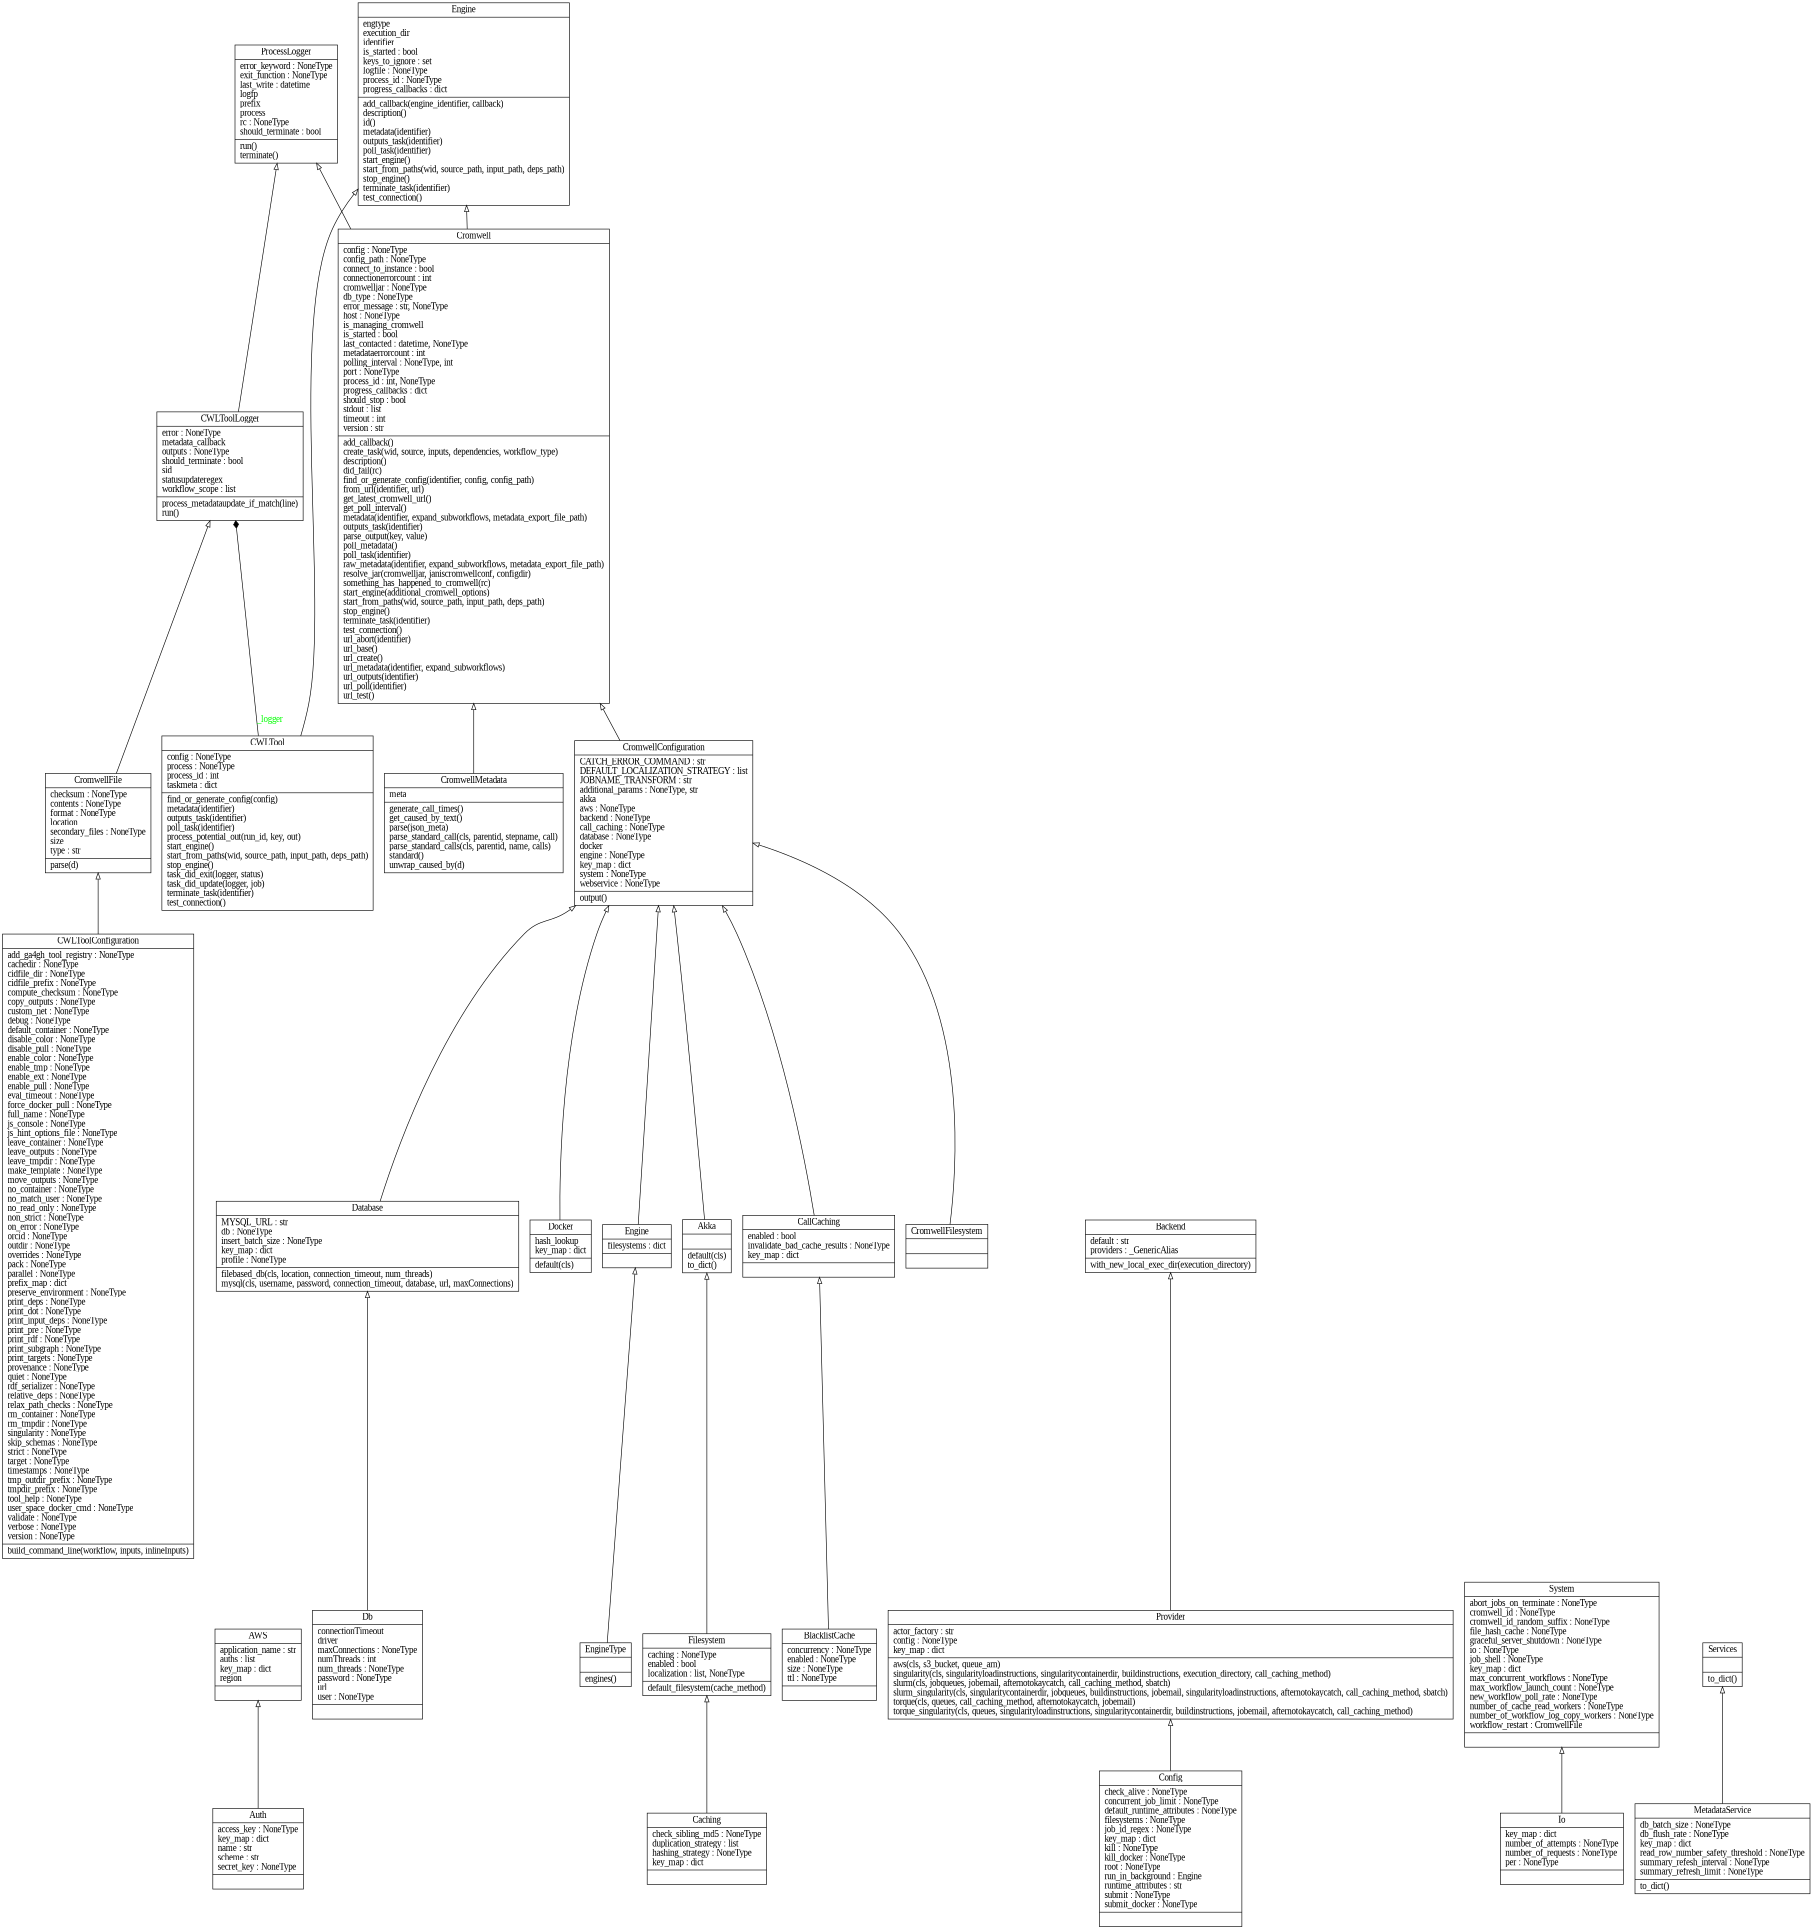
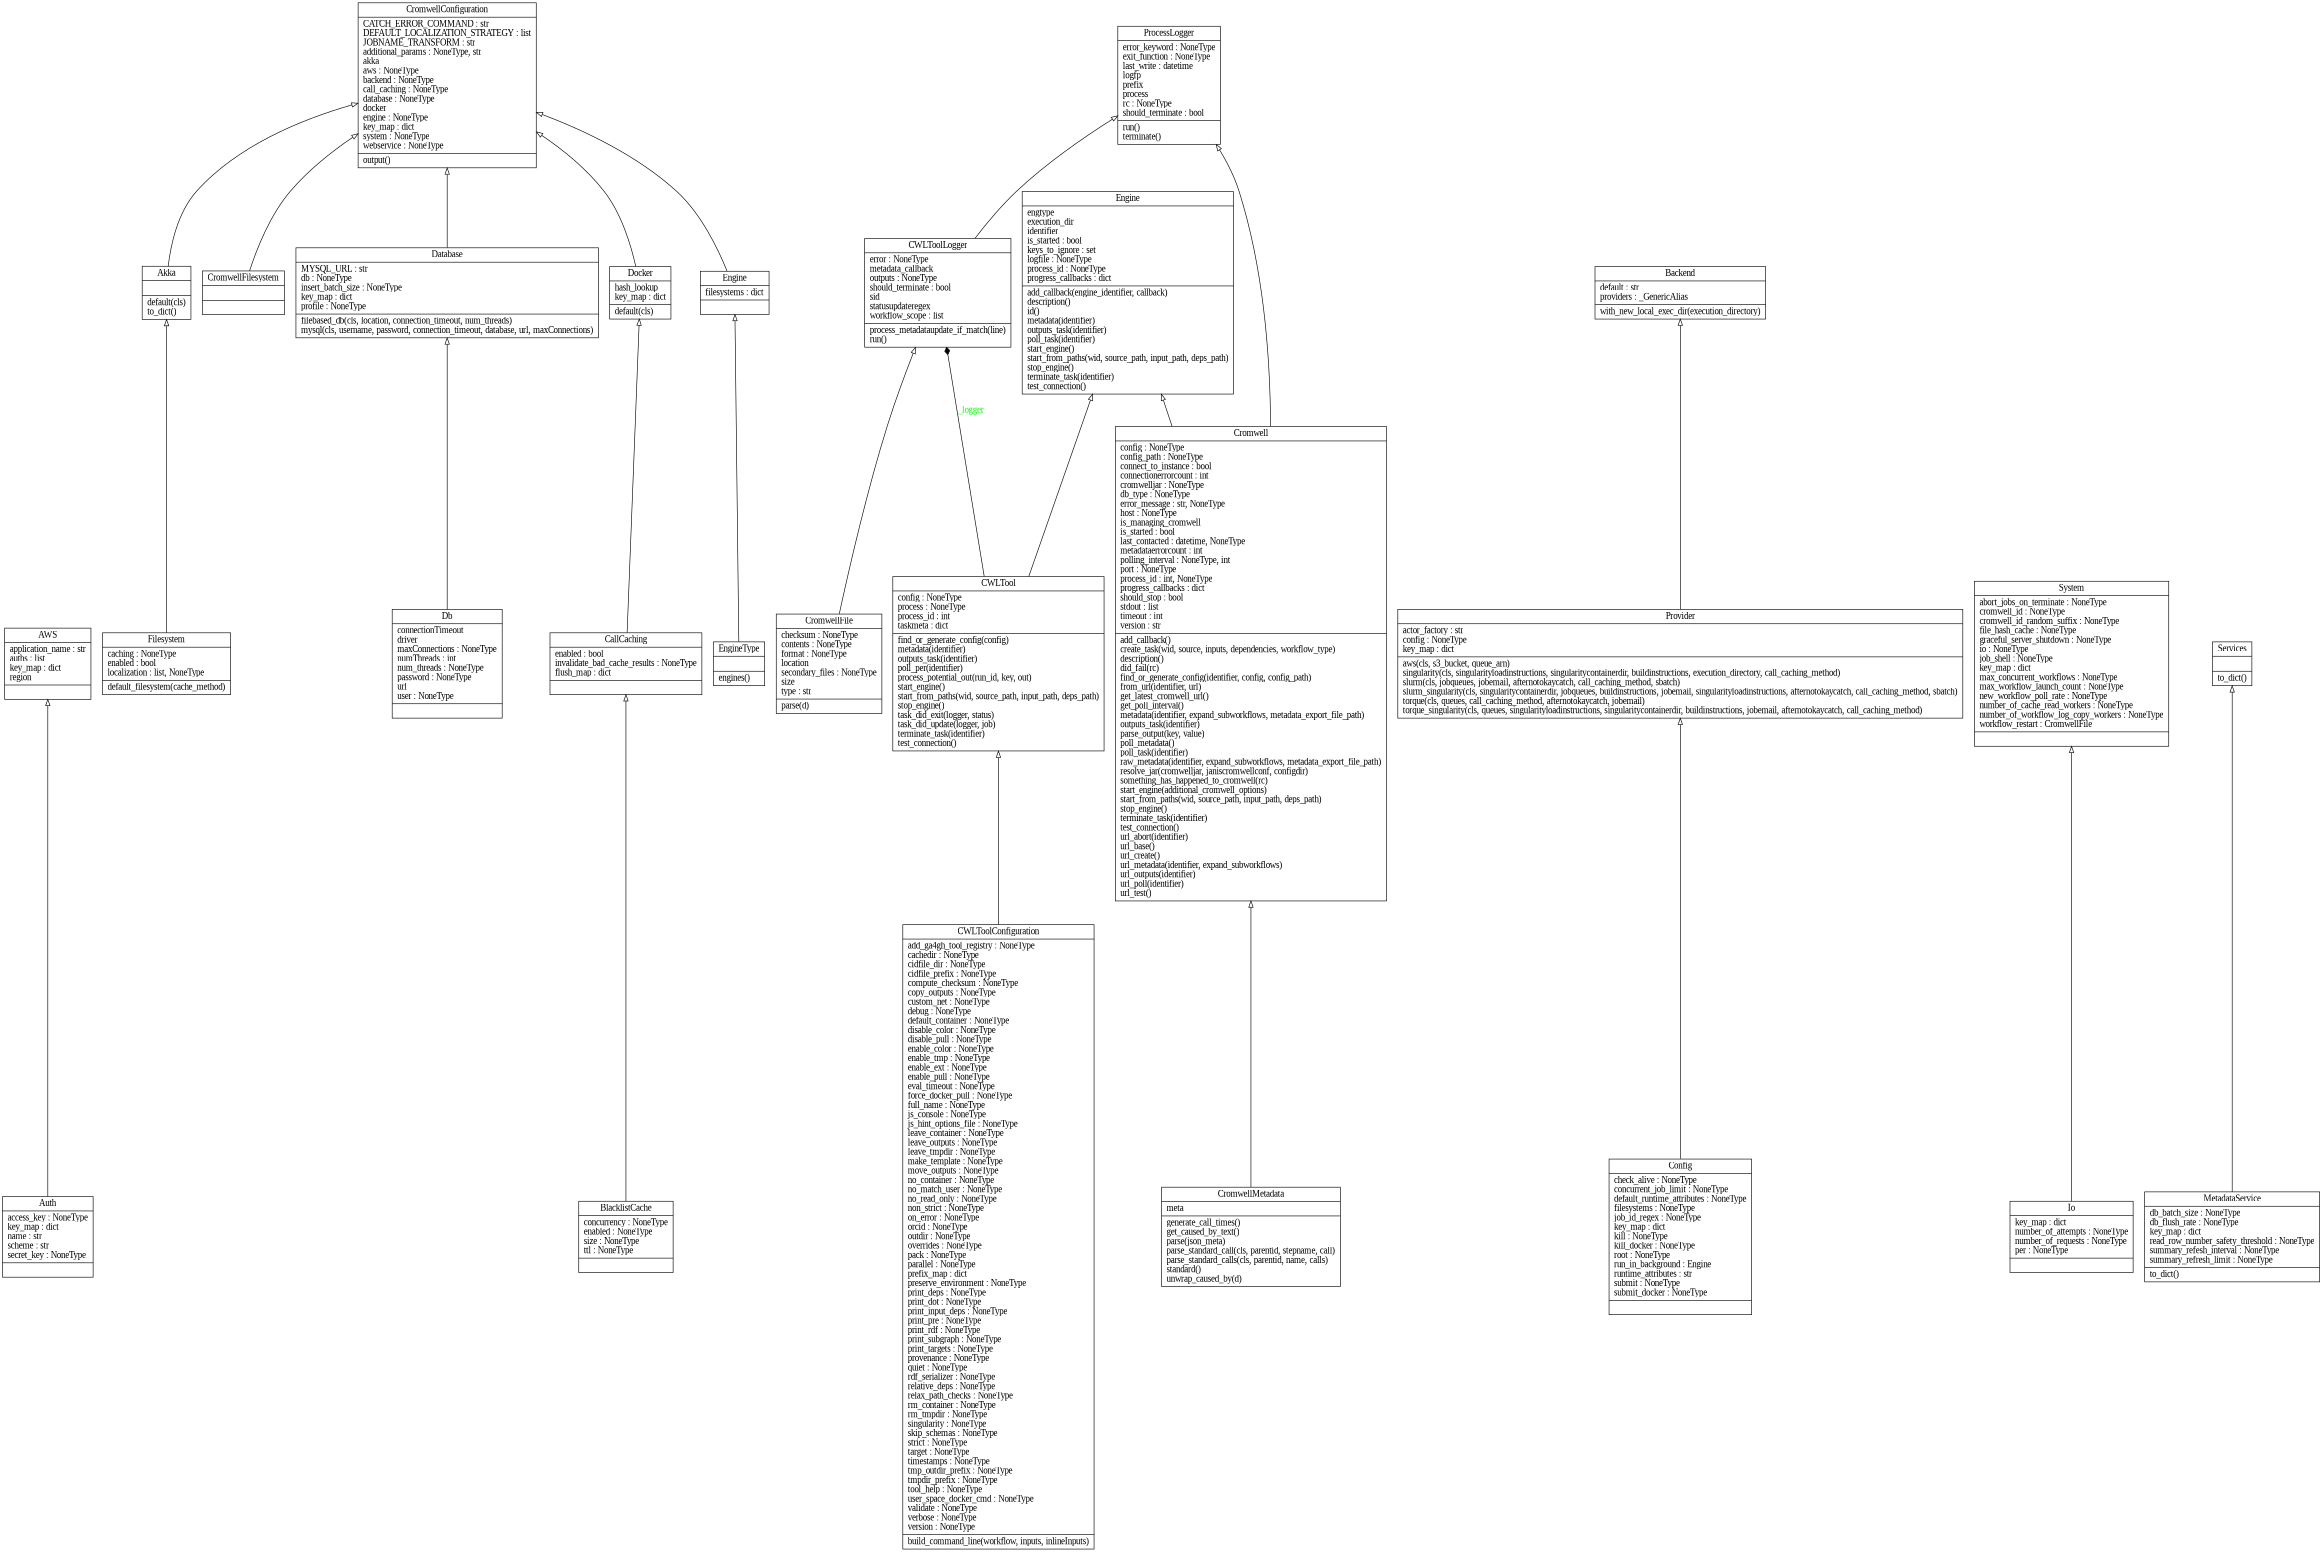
edge "CromwellConfiguration" -> "Cromwell": removed
node "CWLTool": text "poll_task(identifier)" -> "poll_per(identifier)"
edge "CWLToolConfiguration" -> "CromwellFile": now "CWLToolConfiguration" -> "CWLTool"
edge "CallCaching" -> "CromwellConfiguration": now "CallCaching" -> "Docker"
node "CallCaching": text "key_map : dict" -> "flush_map : dict"
node "Caching": removed
